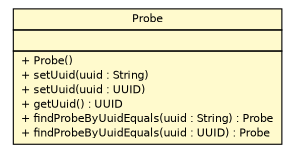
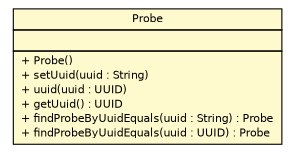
node "Probe": text "+ setUuid(uuid : UUID)" -> "+ uuid(uuid : UUID)"
